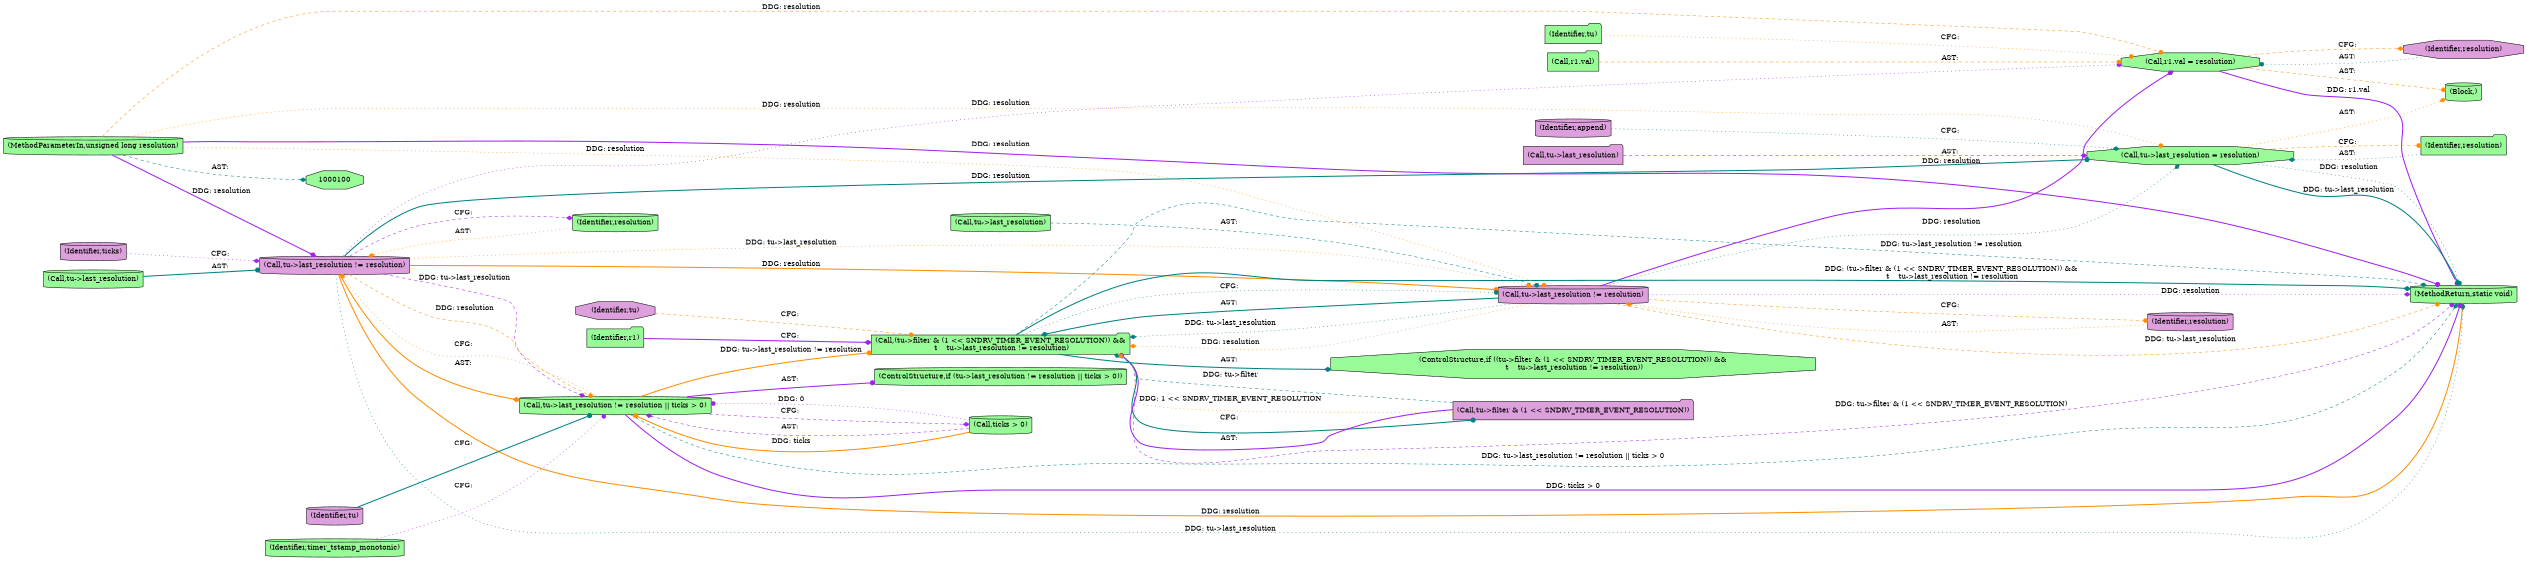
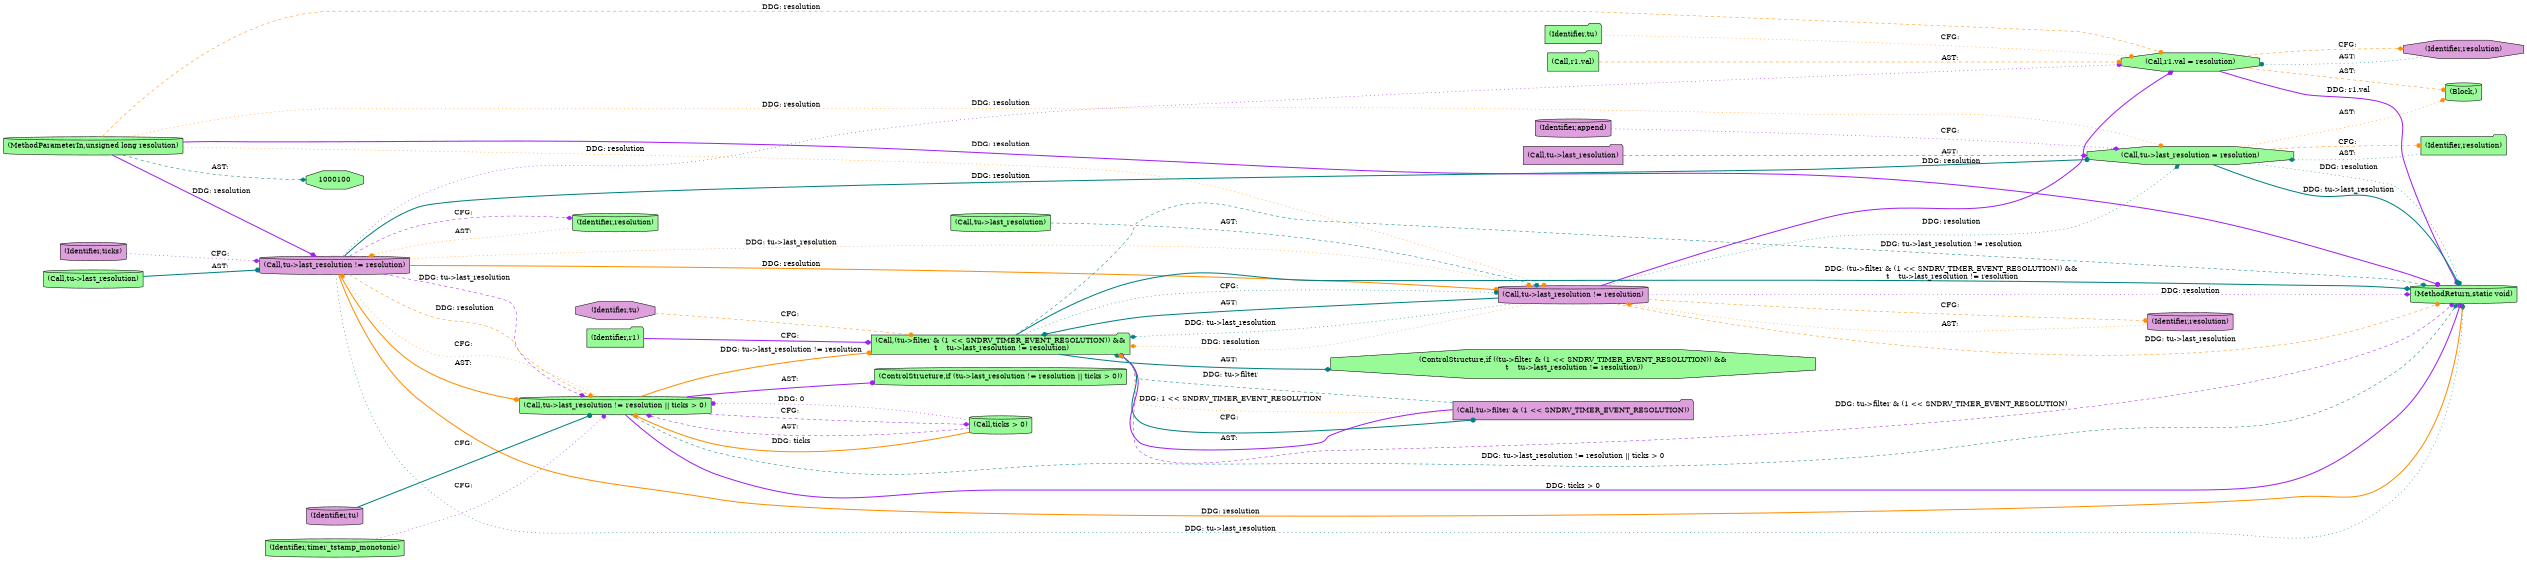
edge "(Call,r1.val = resolution)" -> "(MethodReturn,static void)": arrowhead dot -> diamond
edge "(Identifier,append)" -> "(Call,tu->last_resolution = resolution)": color teal -> purple
